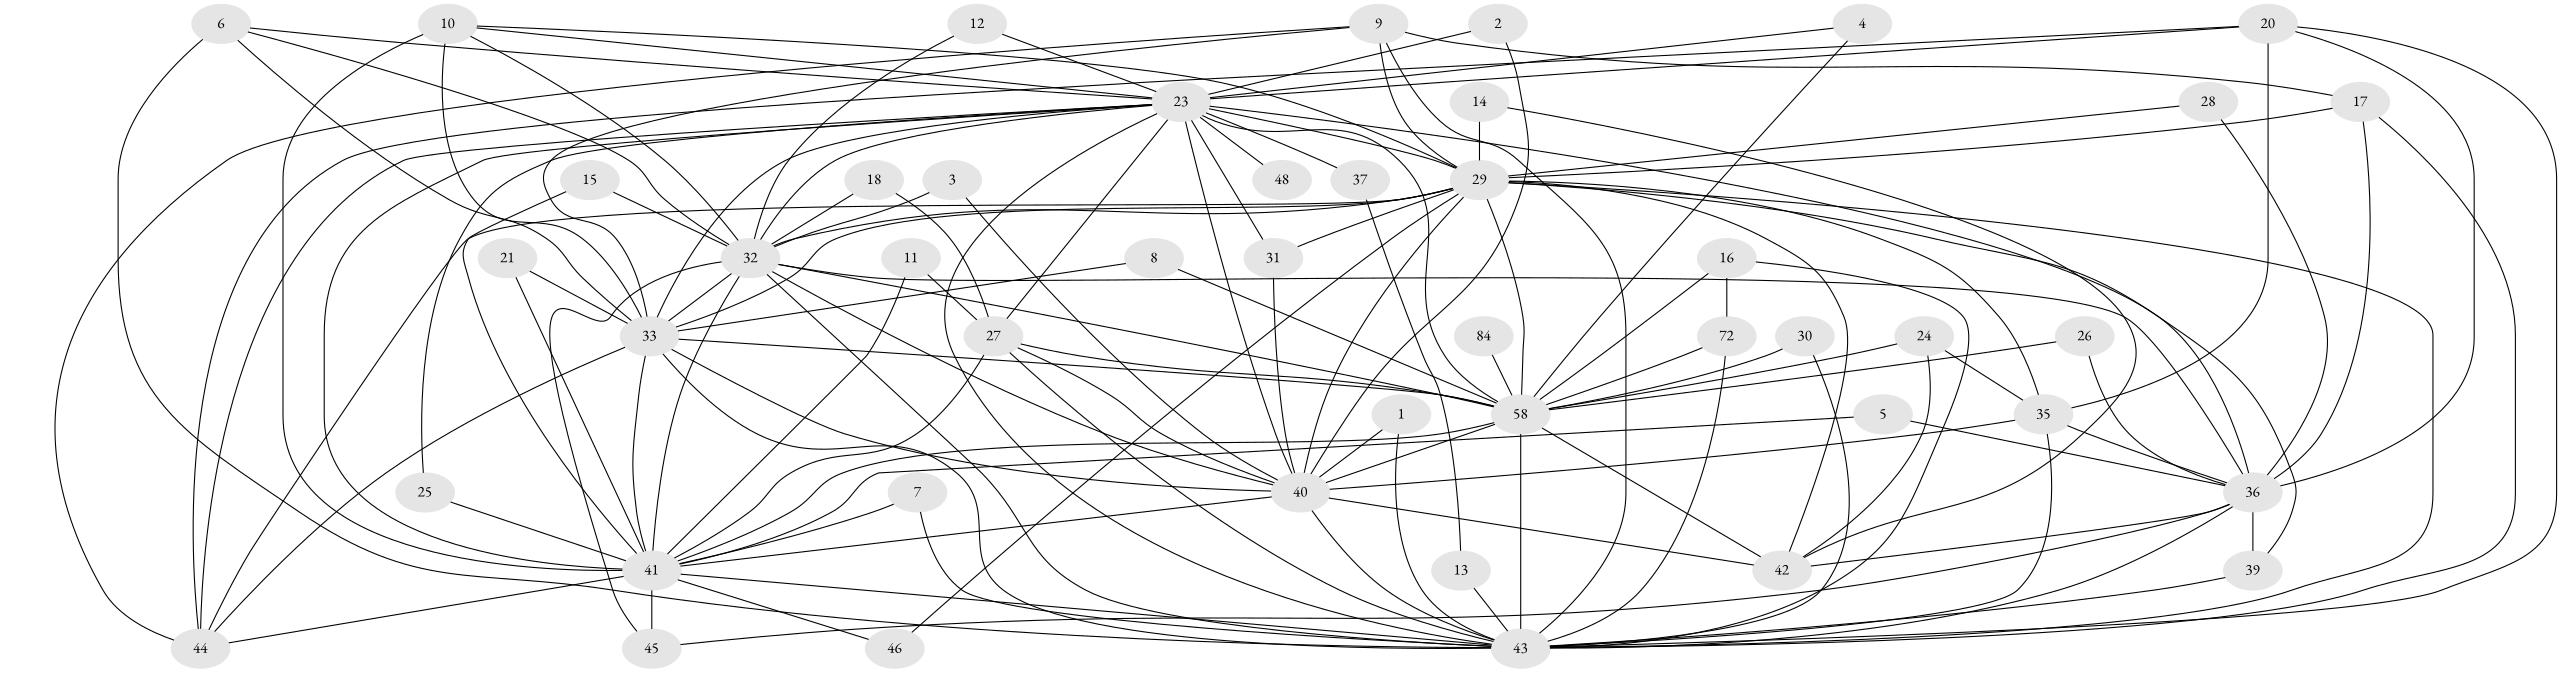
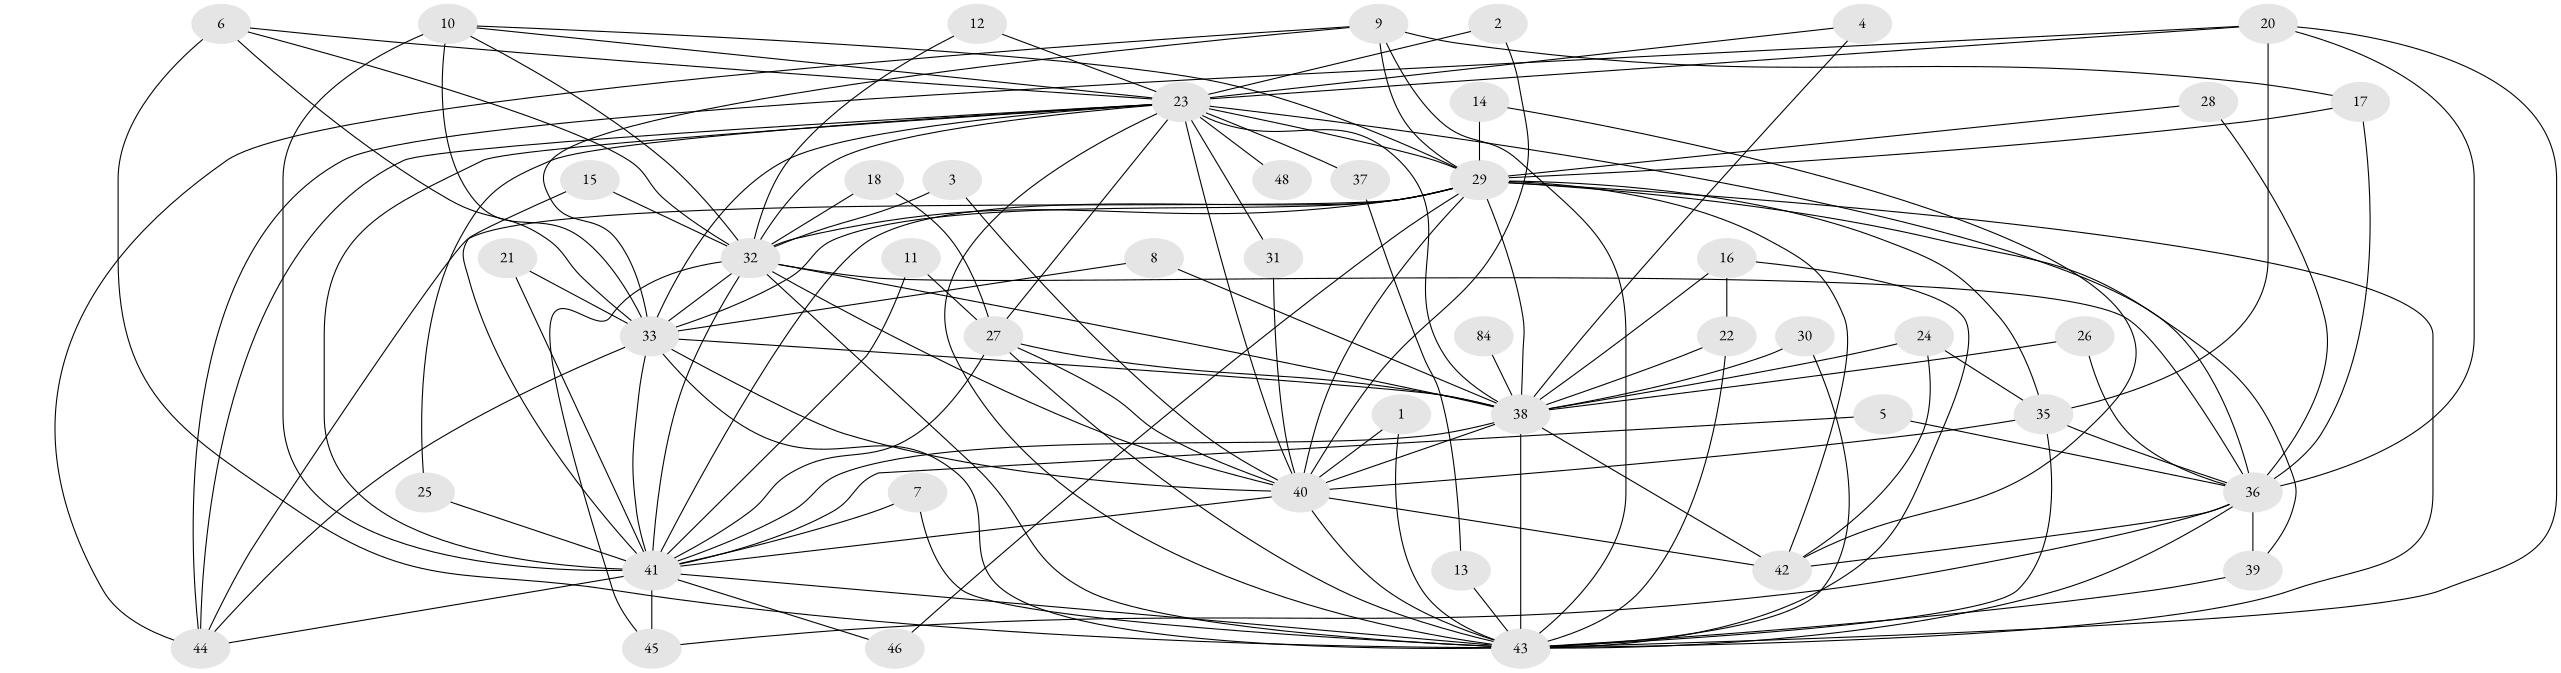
edge "29" -- "31": now "29" -- "41"
node "72": label "72" -> "22"
node "58": label "58" -> "38"
edge "17" -- "43": removed
